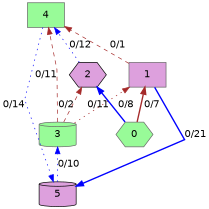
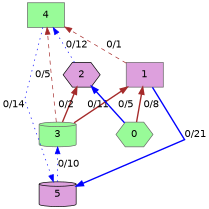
edge "3" -> "4": label "0/11" -> "0/5"
edge "0" -> "2": label "0/8" -> "0/5"
edge "0" -> "1": label "0/7" -> "0/8"
edge "3" -> "1": style dotted -> bold
edge "3" -> "2": style dashed -> bold
